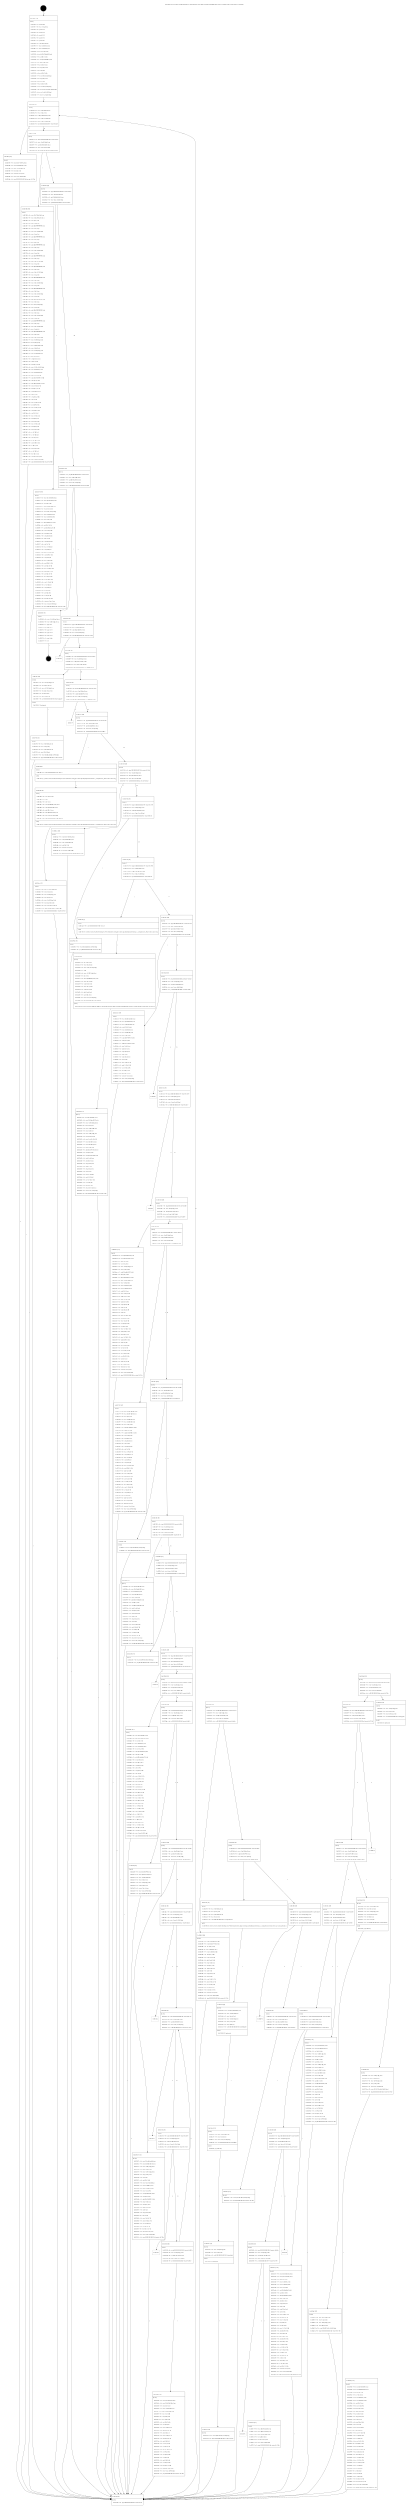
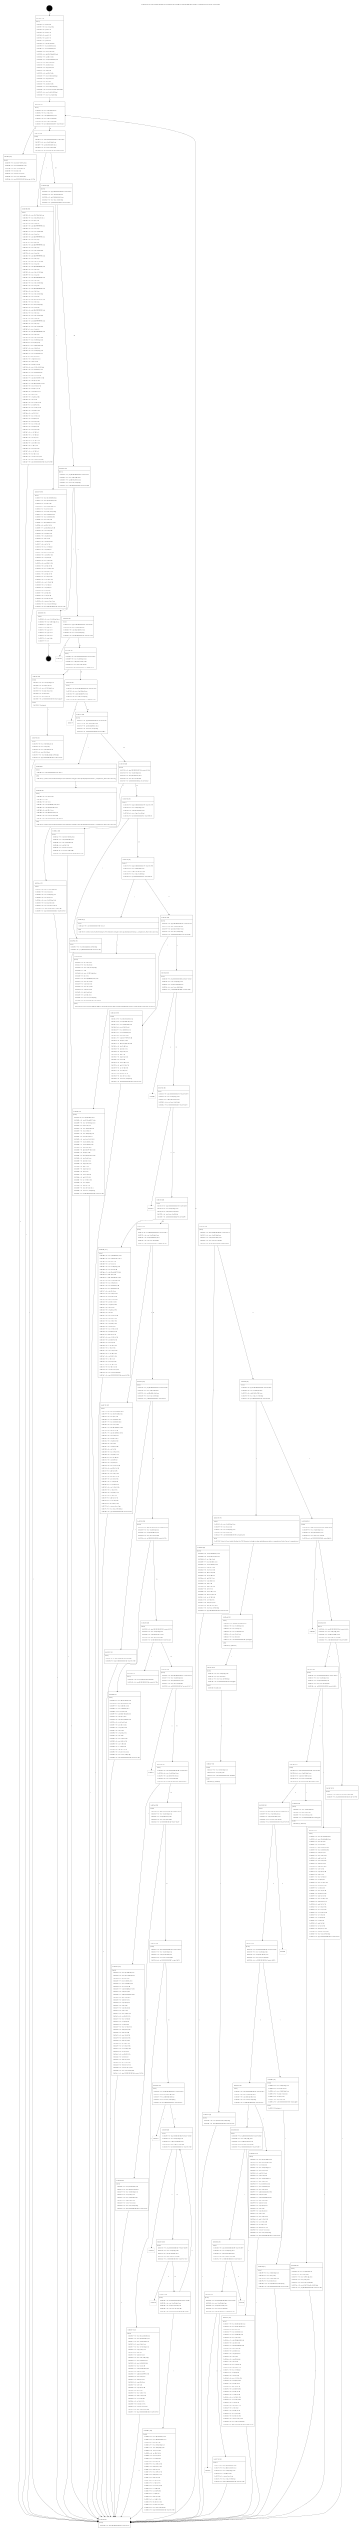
node "0x4023bc [28]": added
